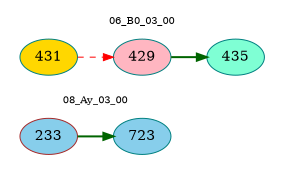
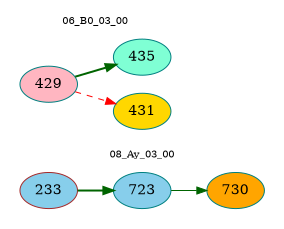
edge "431" -> "429": reversed
node "730": added
